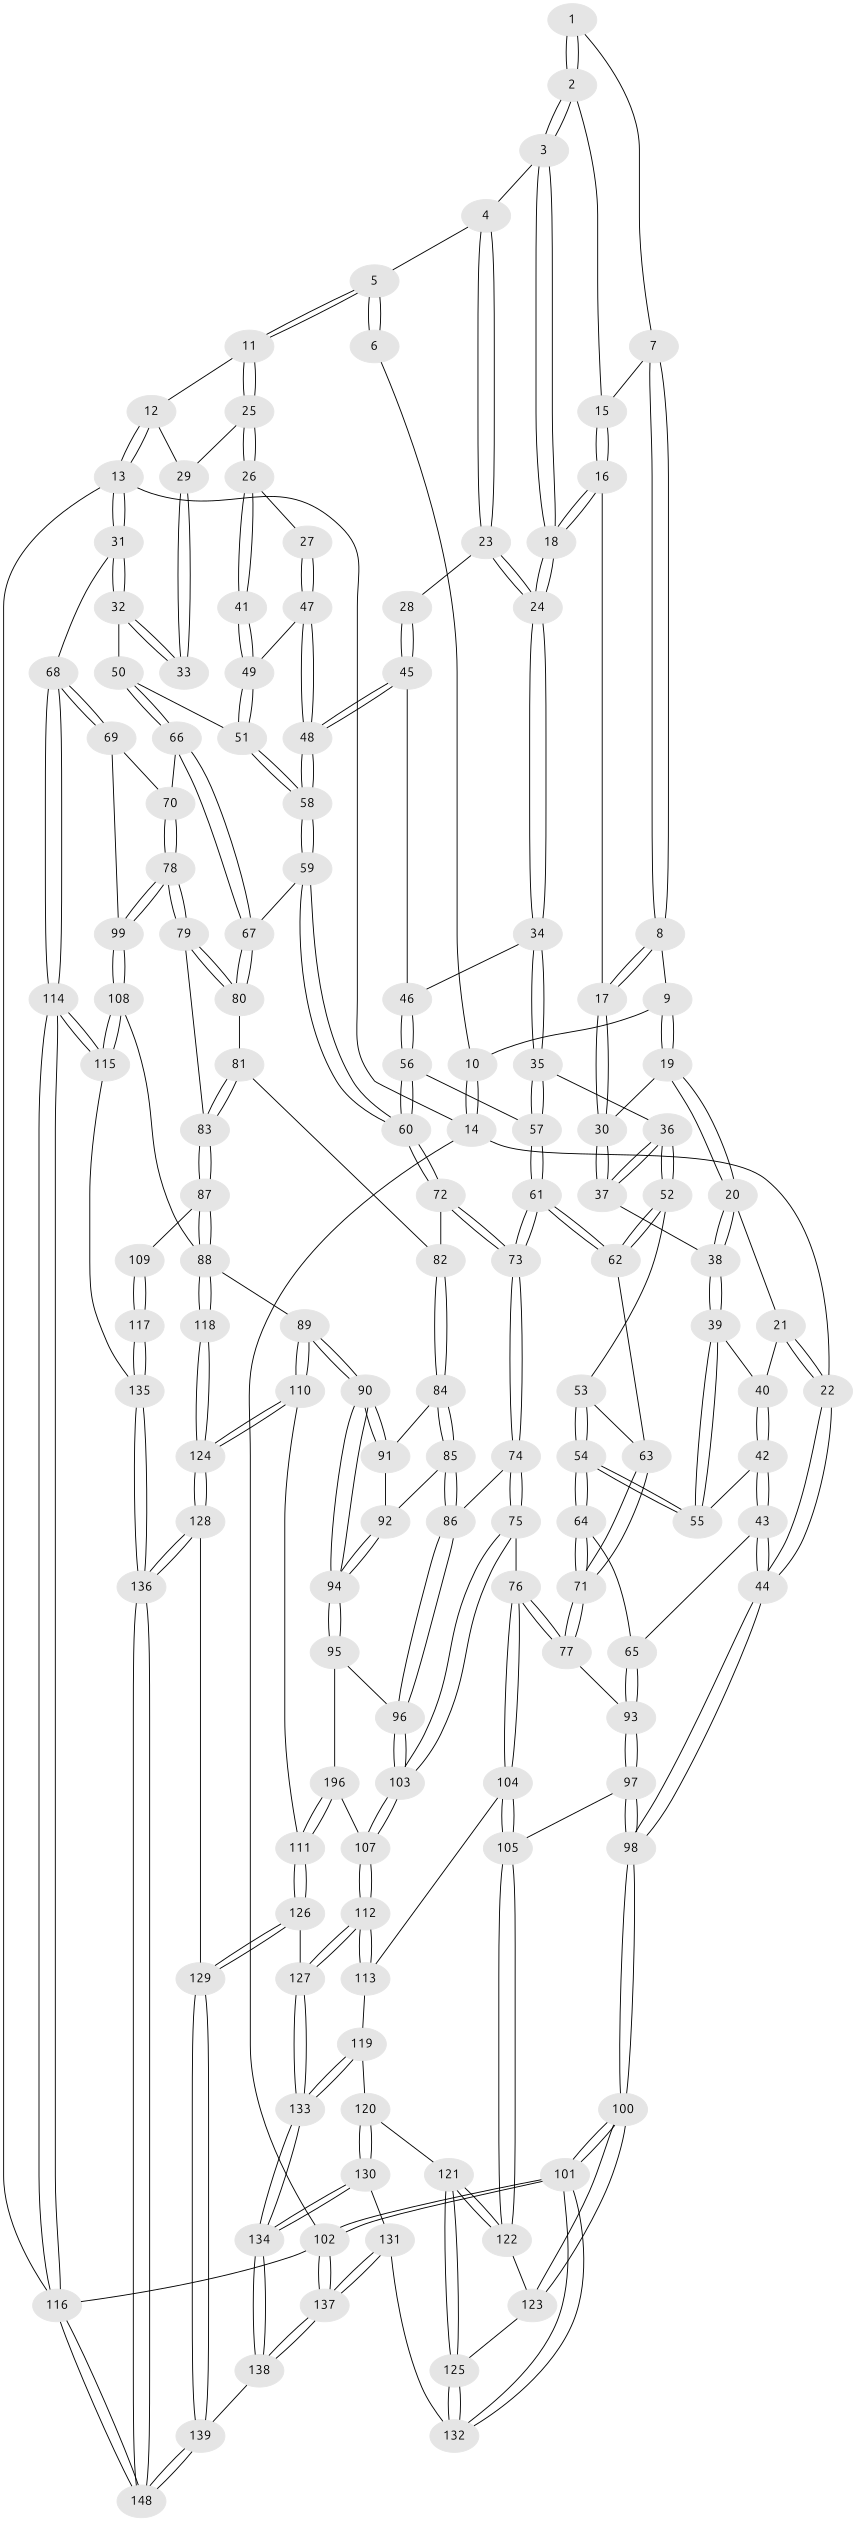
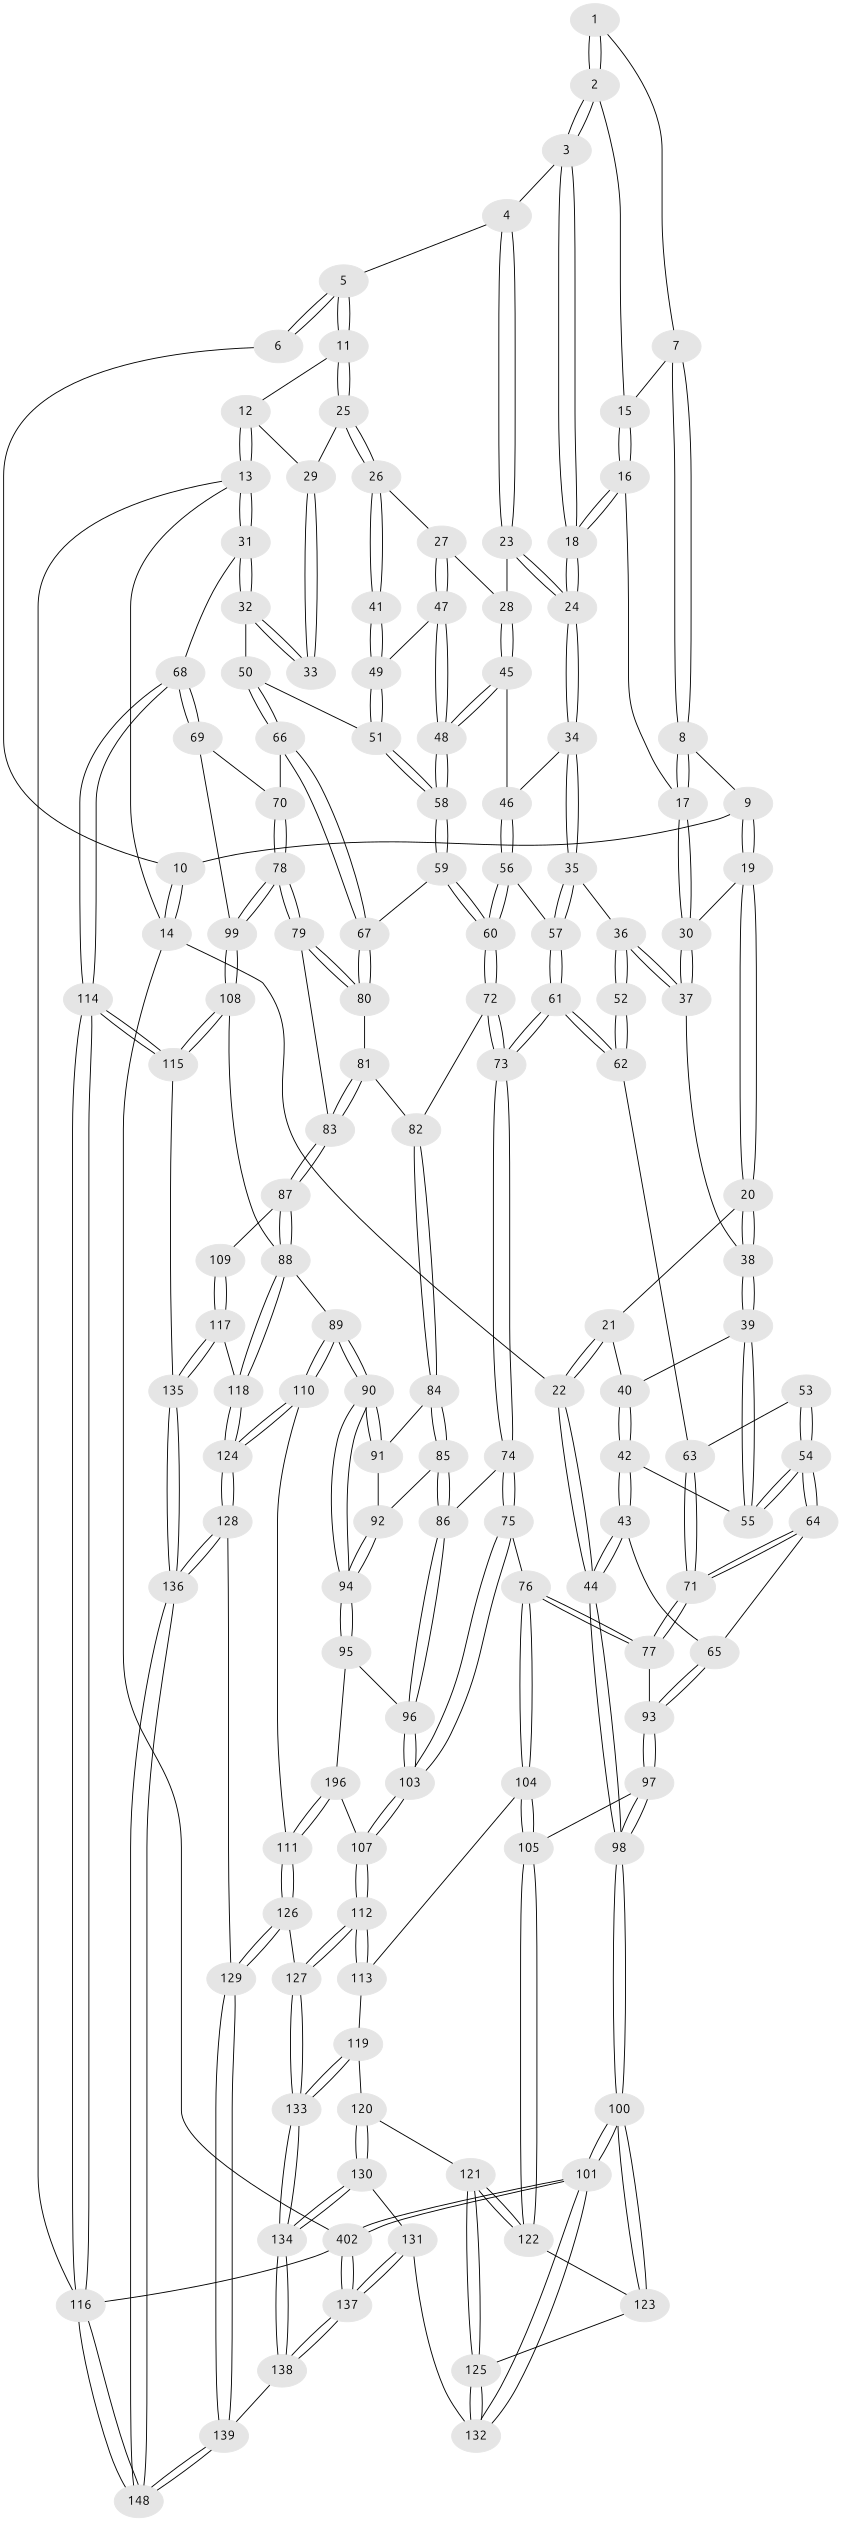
edge "27" -- "28": added
edge "52" -- "53": removed
edge "117" -- "118": added
node "102": label "102" -> "402"
